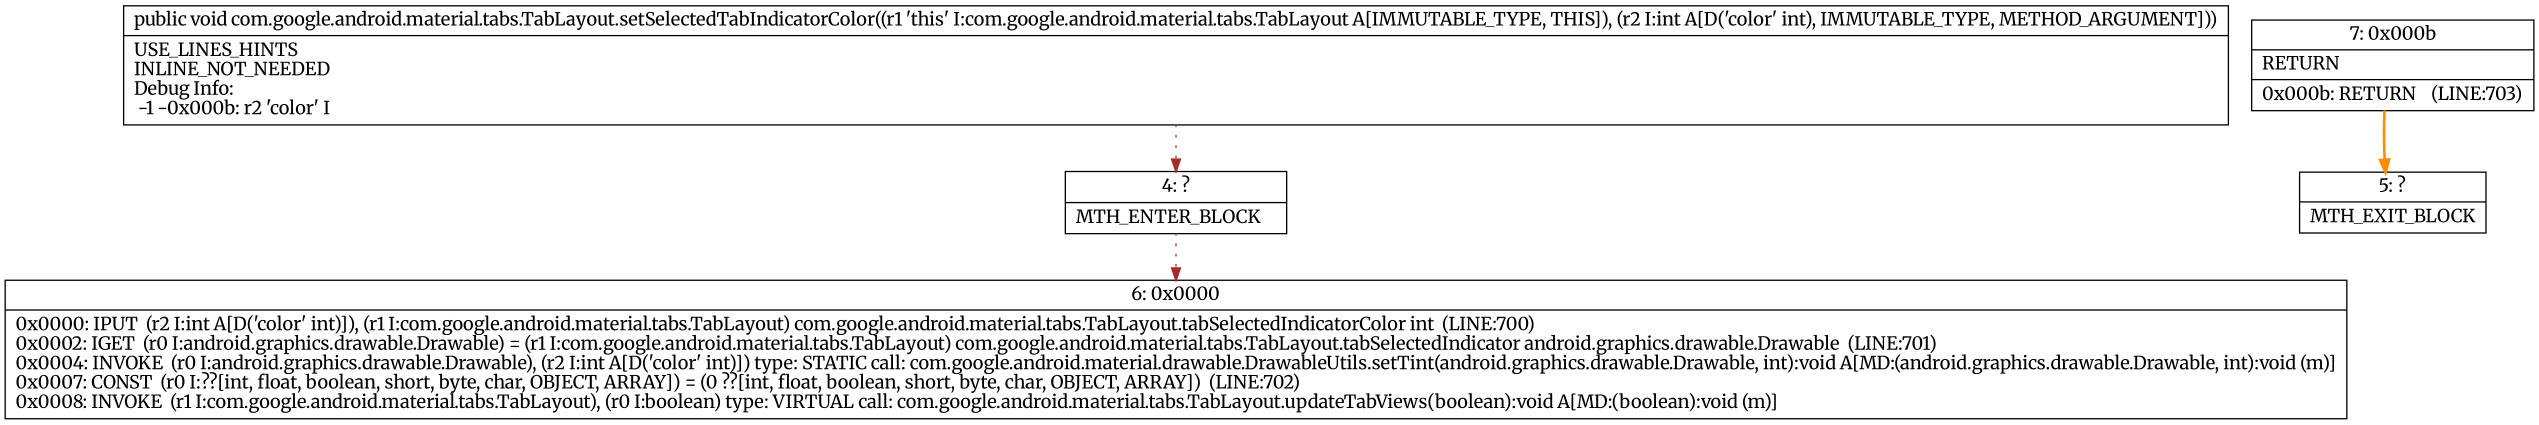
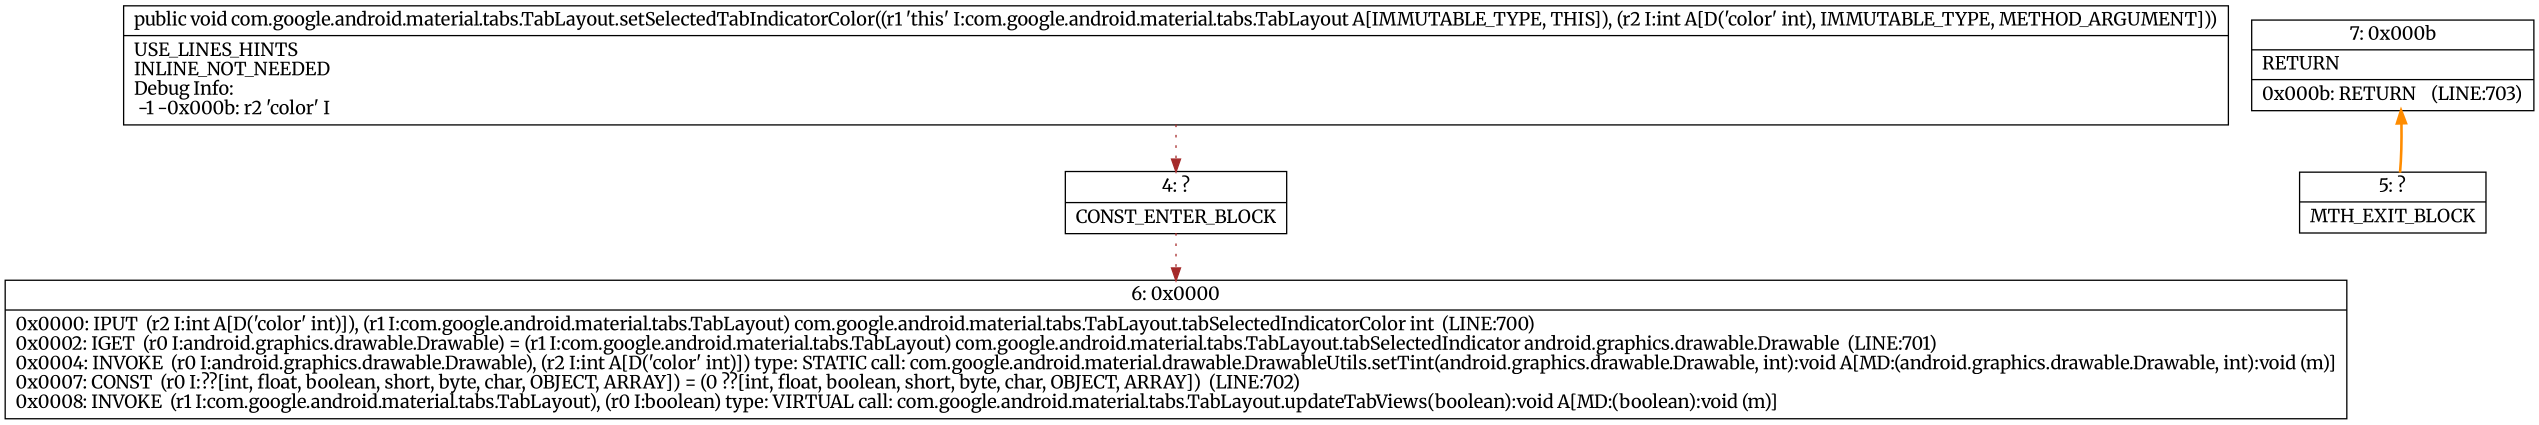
edge "7: 0x000b" -> "5: ?": reversed
node "4: ?": text "MTH_ENTER_BLOCK" -> "CONST_ENTER_BLOCK"
